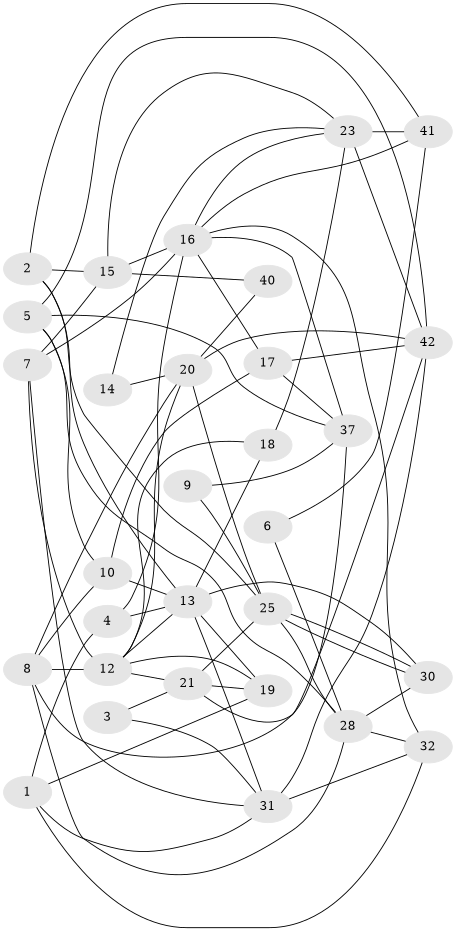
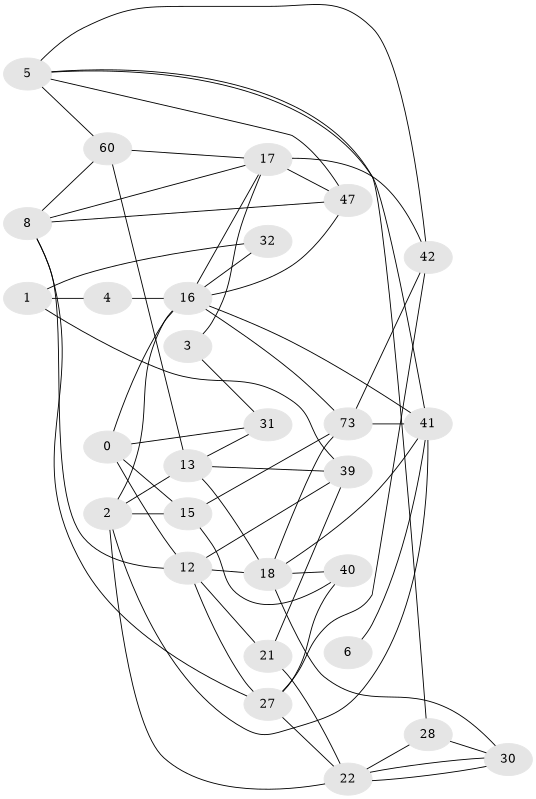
node "23": label "23" -> "73"
edge "5" -- "41": added
edge "16" -- "15": now "16" -- "2"
node "7": label "7" -> "0"
node "20": label "20" -> "27"
node "14": removed
node "37": label "37" -> "47"
node "9": removed
edge "41" -- "18": added
edge "40" -- "18": added
node "10": label "10" -> "60"
edge "42" -- "21": removed
edge "13" -- "30": now "18" -- "30"
edge "42" -- "31": removed
node "25": label "25" -> "22"
edge "6" -- "28": removed
edge "13" -- "4": removed
edge "13" -- "12": removed
node "19": label "19" -> "39"
edge "21" -- "3": now "17" -- "3"
edge "28" -- "32": removed
edge "32" -- "31": removed
edge "1" -- "31": removed
edge "8" -- "28": now "8" -- "17"
